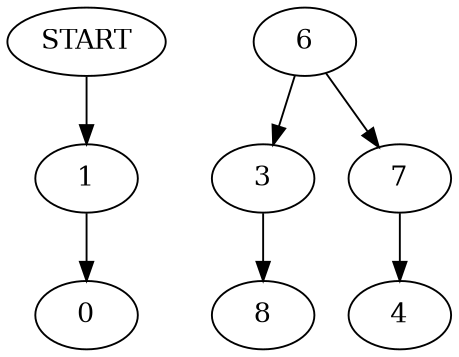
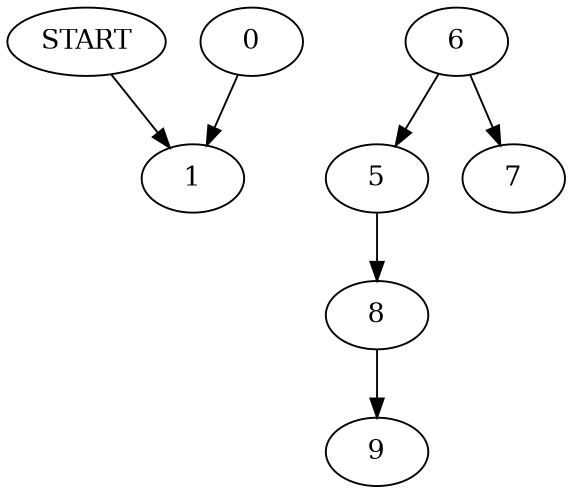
node "3": label "3" -> "5"
edge "1" -> "0": reversed
node "4": removed
node "9": added
